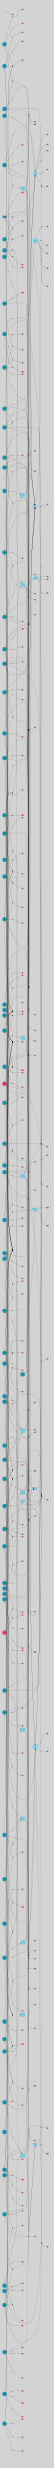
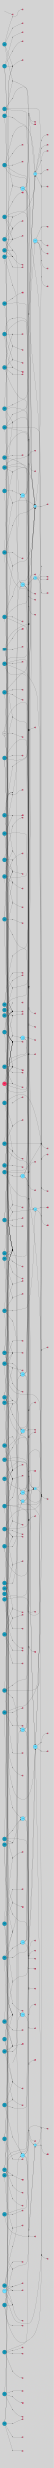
node "T294": shape box -> circle
node "T455": shape circle -> box
node "T528": fillcolor #1199bb -> #cccccc
node "T399": fillcolor #1199bb -> #66ddff
node "T433": fillcolor #ff3366 -> #1199bb
node "T414": fillcolor #1199bb -> #66ddff
